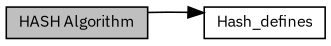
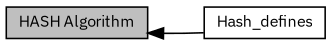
edge "HASH Algorithm" -> "Hash_defines": reversed
